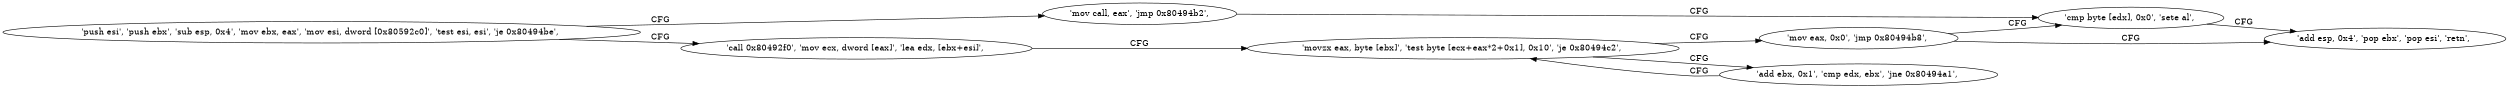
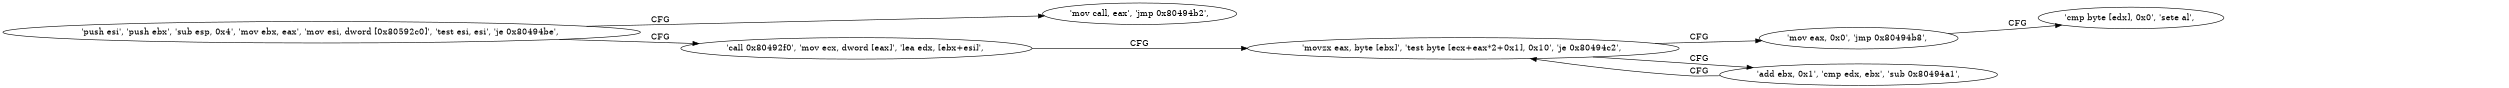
edge "'mov call, eax', 'jmp 0x80494b2'," -> "'cmp byte [edx], 0x0', 'sete al',": removed, label "CFG"
node "'add esp, 0x4', 'pop ebx', 'pop esi', 'retn',": removed
node "'add ebx, 0x1', 'cmp edx, ebx', 'jne 0x80494a1',": label "'add ebx, 0x1', 'cmp edx, ebx', 'jne 0x80494a1'," -> "'add ebx, 0x1', 'cmp edx, ebx', 'sub 0x80494a1',"
